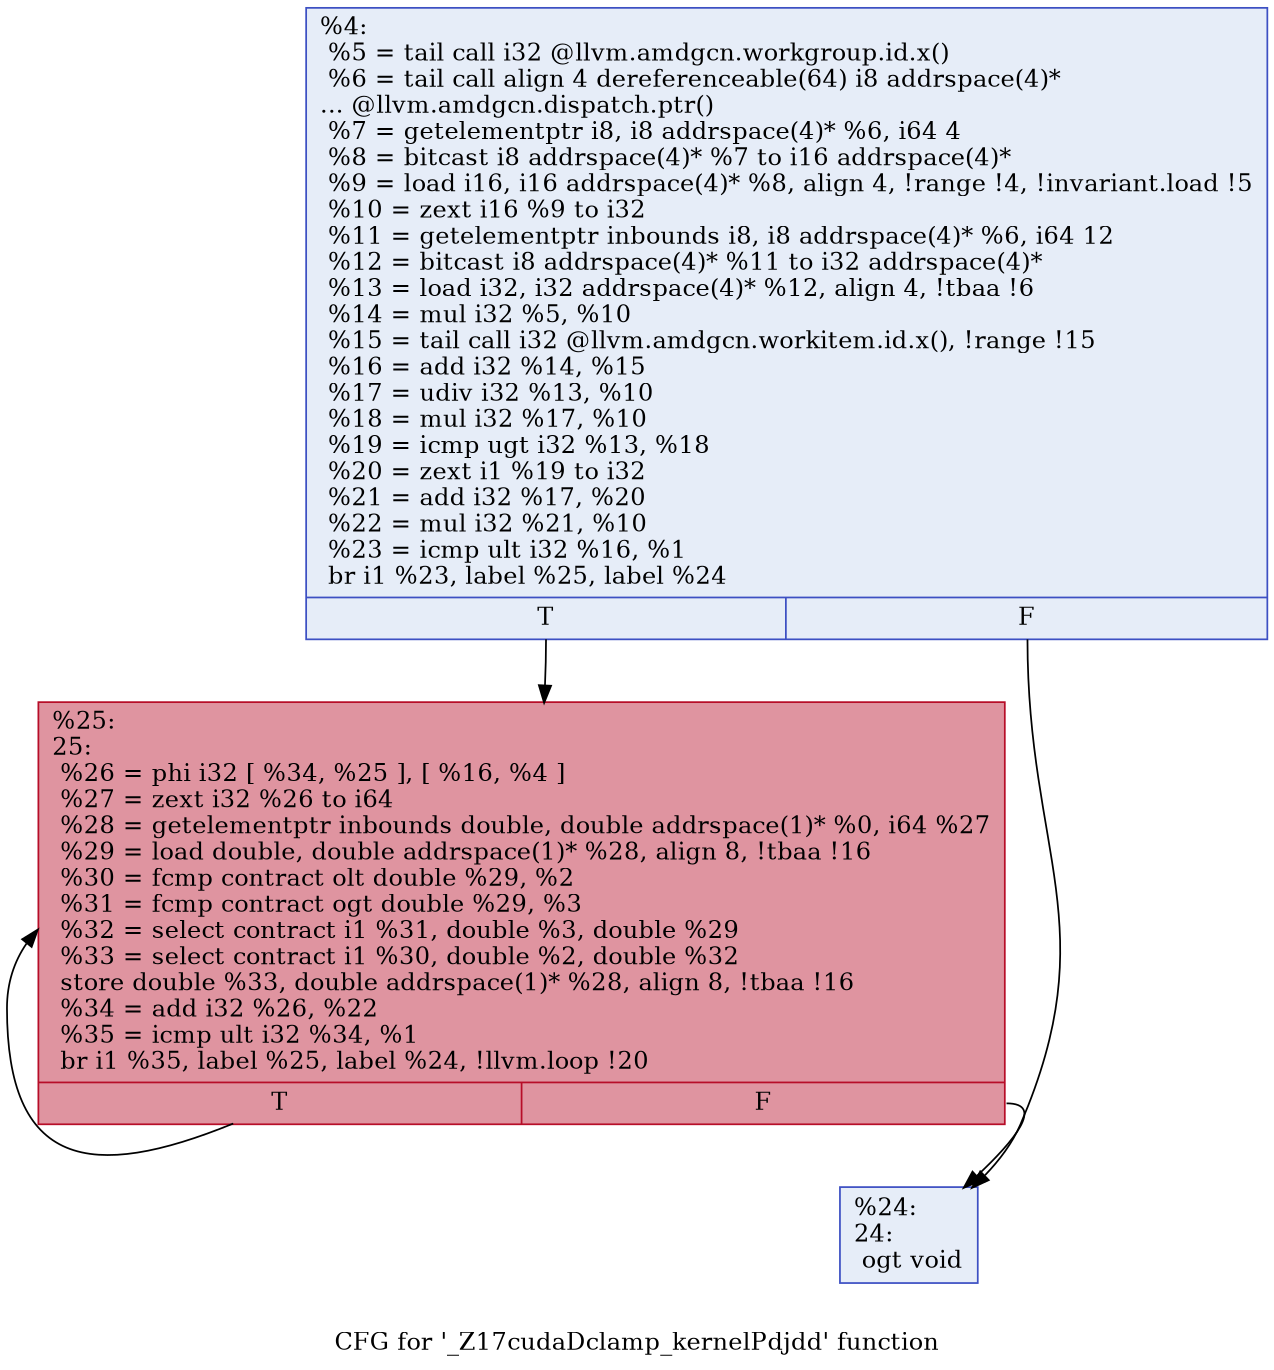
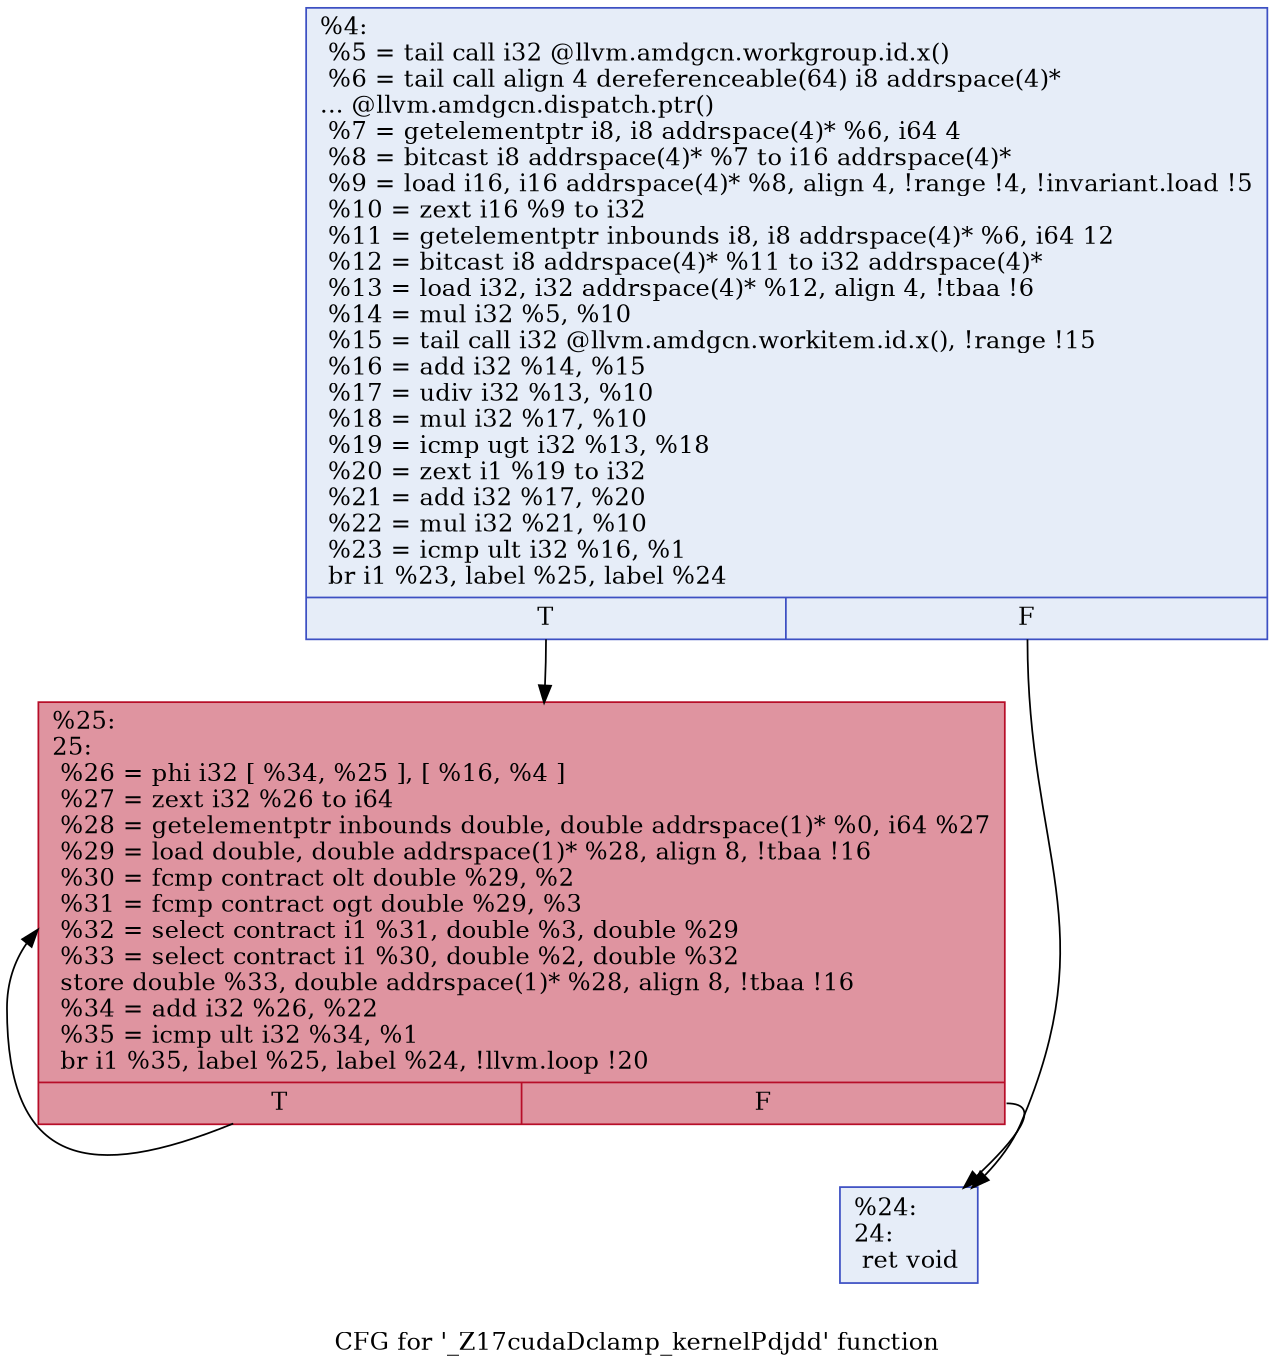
node "%24:": text "ogt void" -> "ret void"
